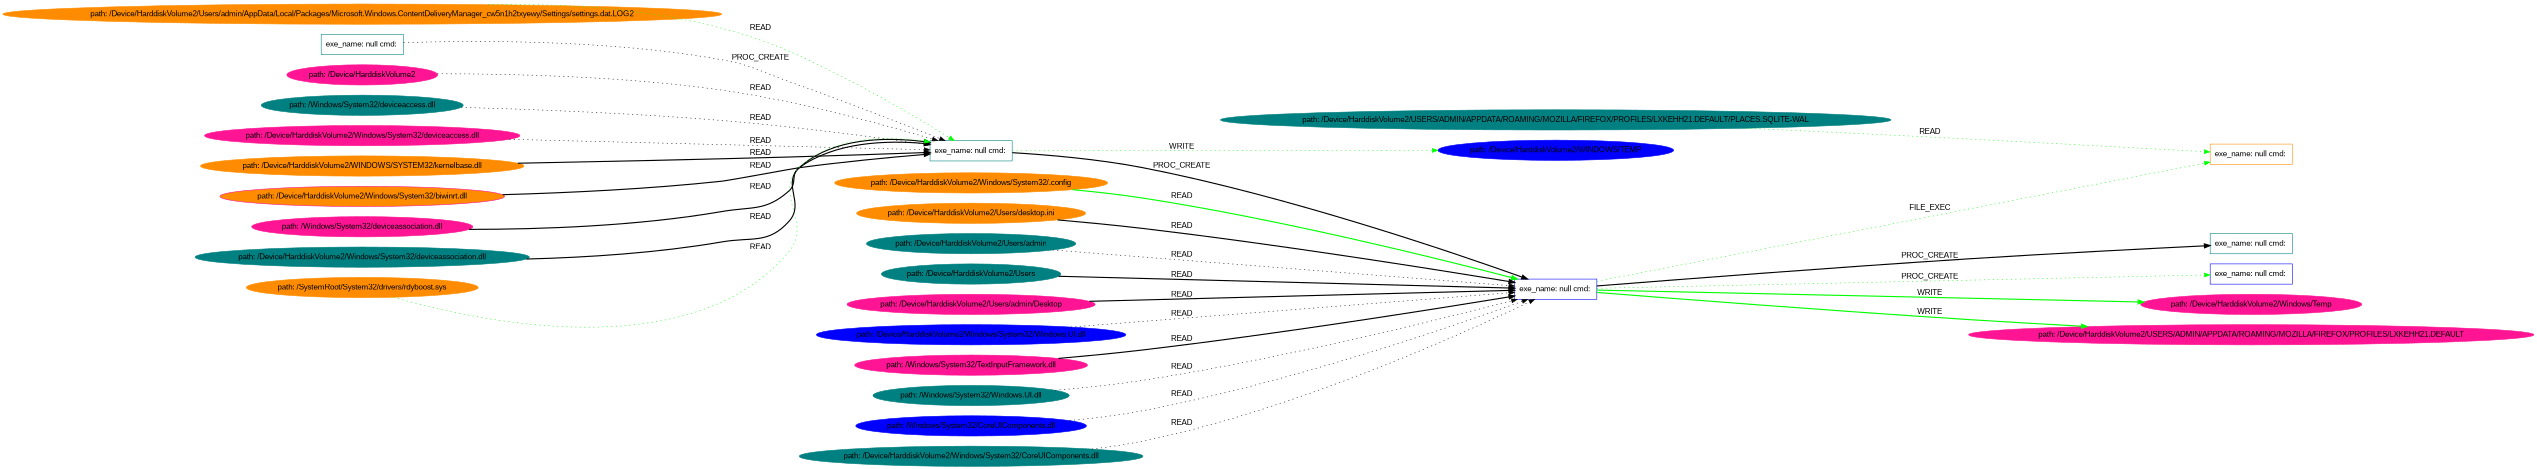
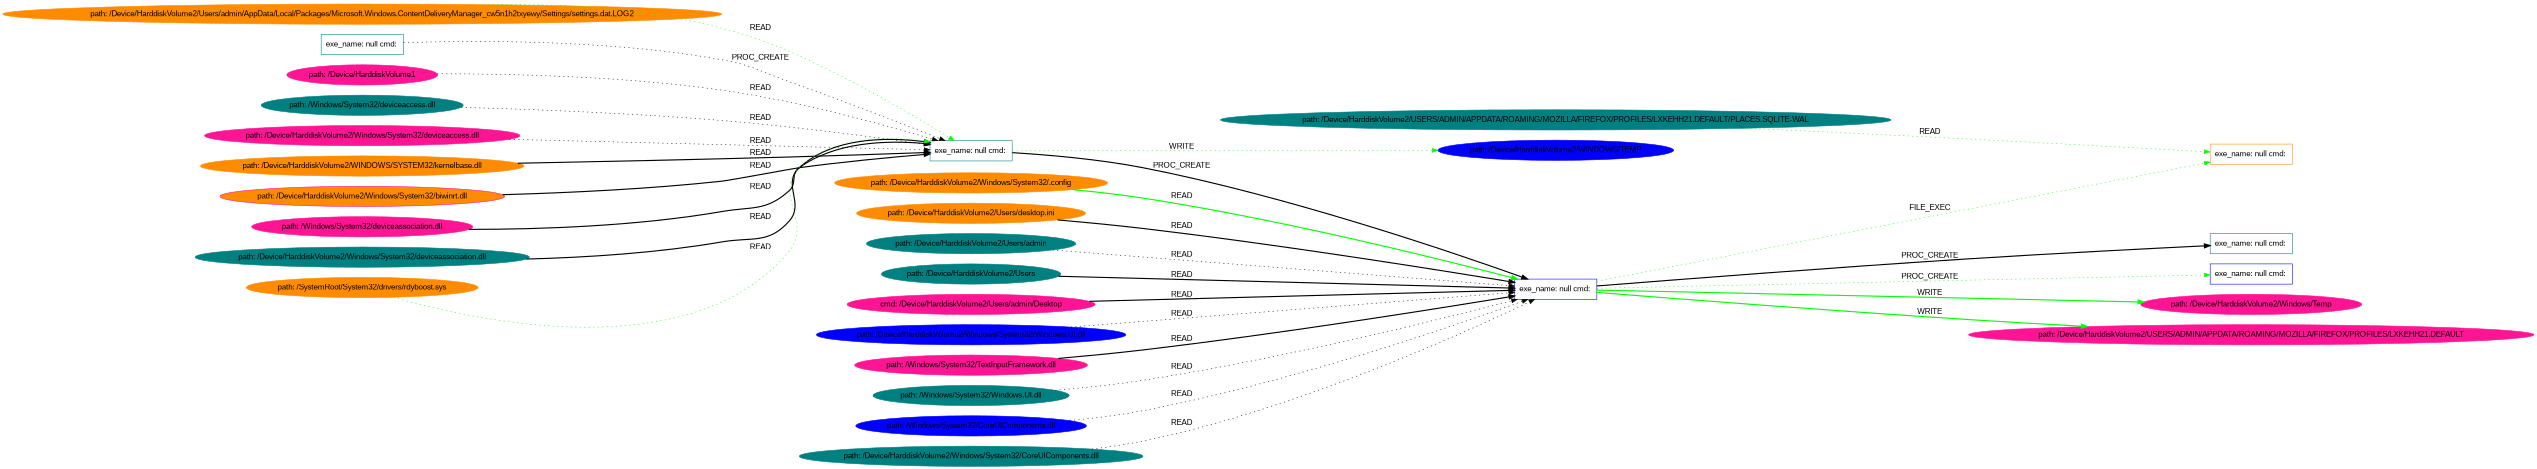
node "path: /Device/HarddiskVolume2": label "path: /Device/HarddiskVolume2" -> "path: /Device/HarddiskVolume1"
node "path: /Device/HarddiskVolume2/Users/admin/Desktop": label "path: /Device/HarddiskVolume2/Users/admin/Desktop" -> "cmd: /Device/HarddiskVolume2/Users/admin/Desktop"
